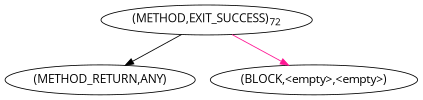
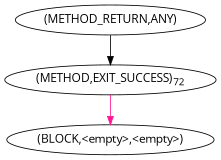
edge "(METHOD,EXIT_SUCCESS)" -> "(METHOD_RETURN,ANY)": reversed
